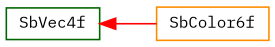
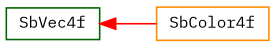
node "SbColor6f": label "SbColor6f" -> "SbColor4f"
